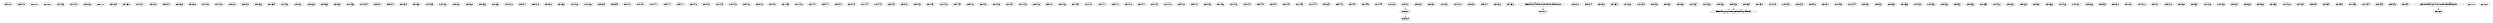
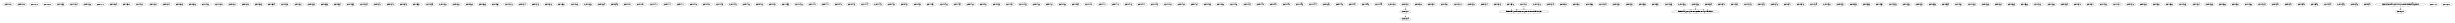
edge "elementary_statistics_or_permission_of_instructor" -> "COM_517": reversed
